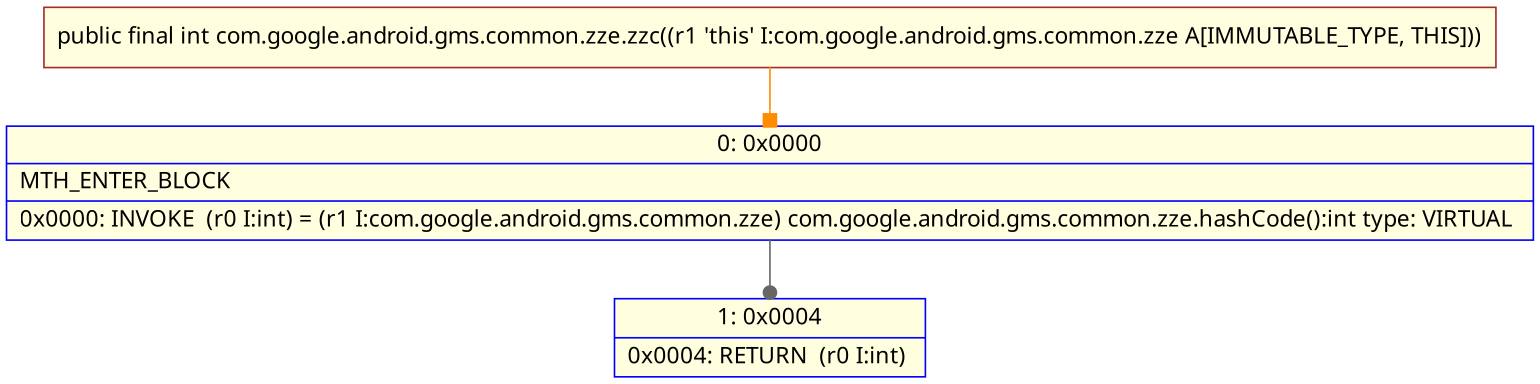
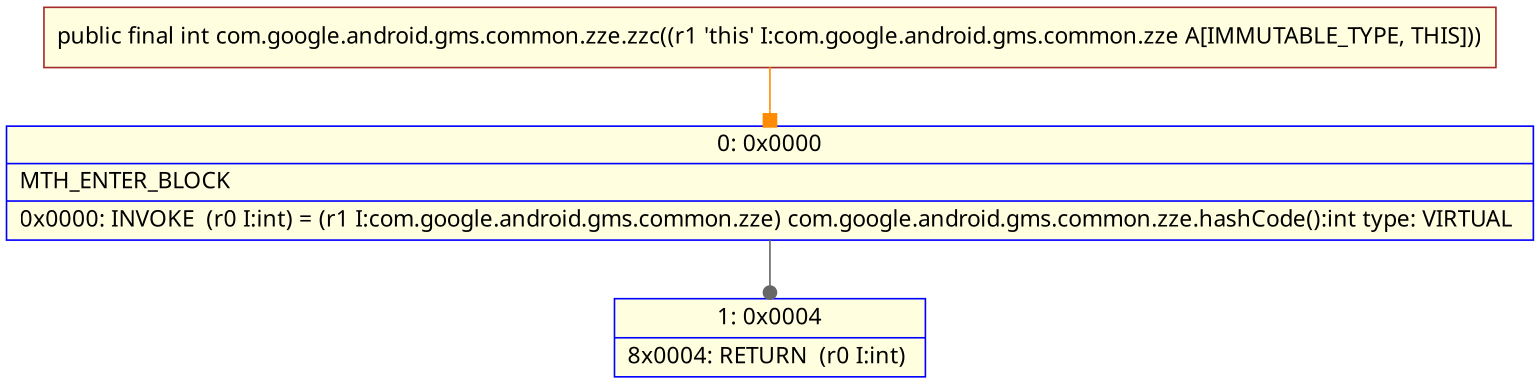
node "1: 0x0004": text "0x0004: RETURN  (r0 I:int)" -> "8x0004: RETURN  (r0 I:int)"
